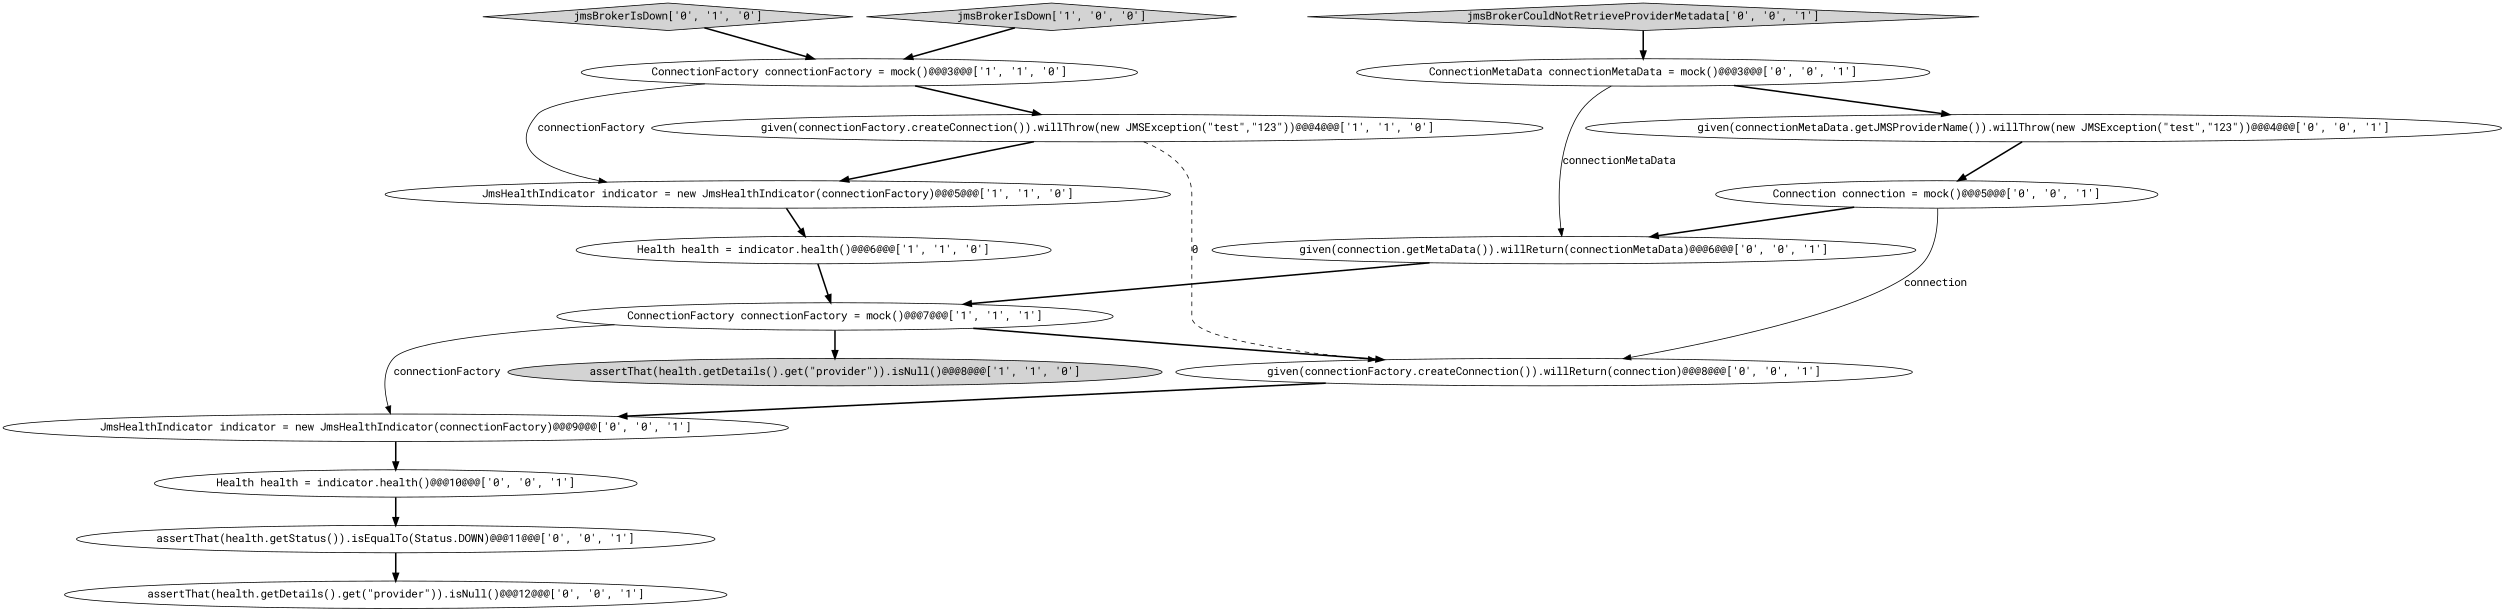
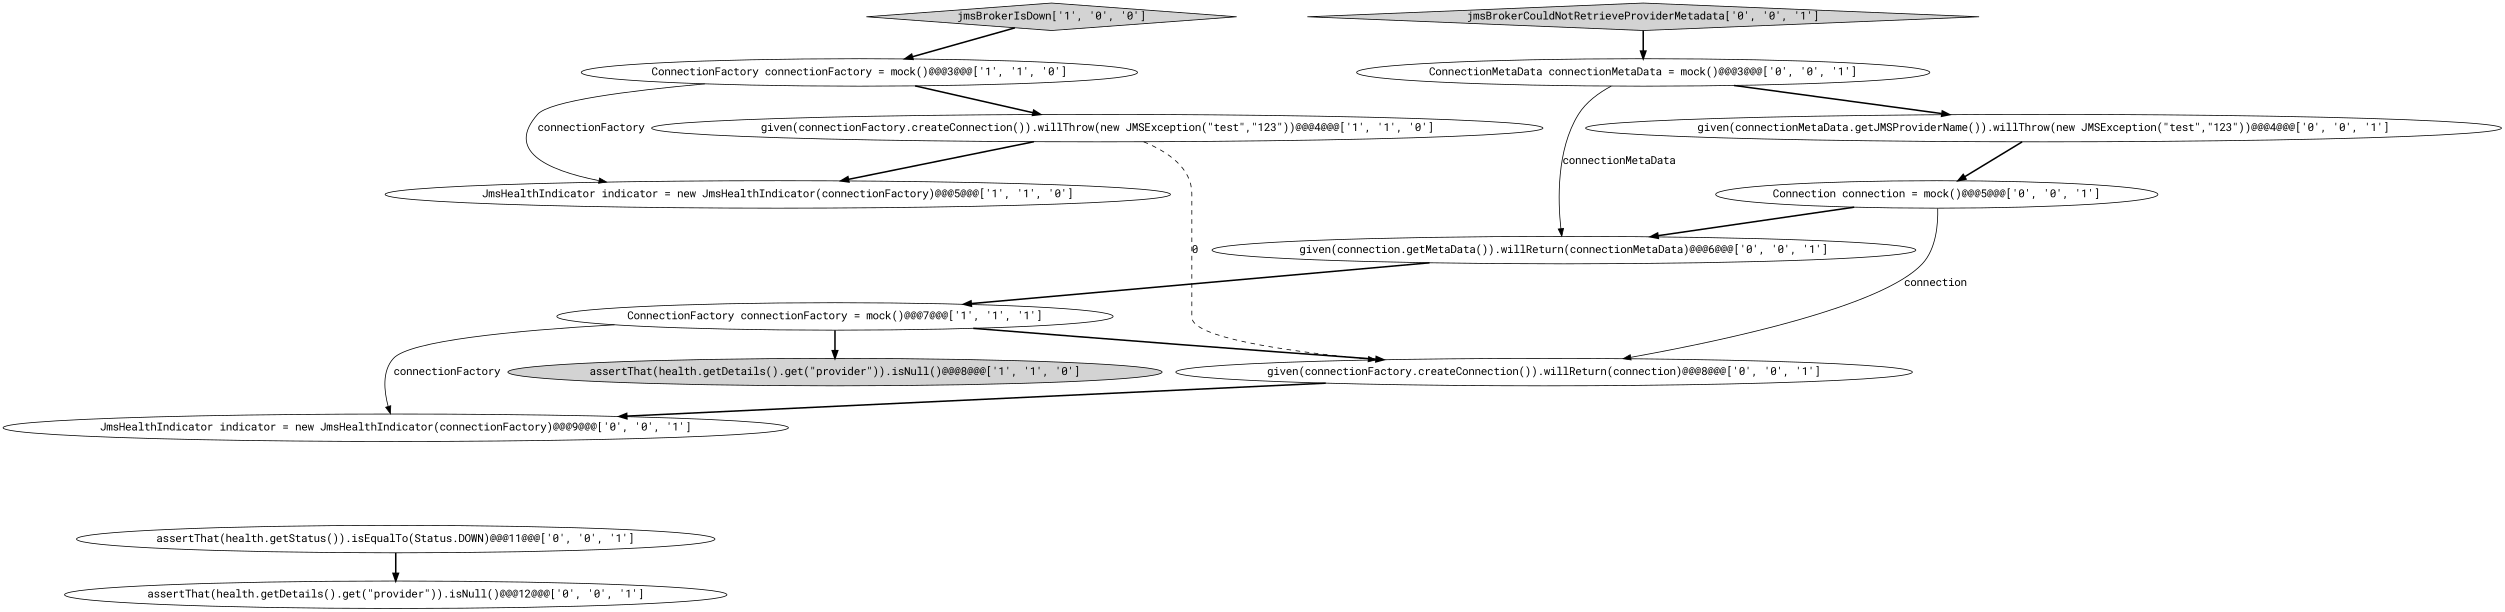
node "jmsBrokerIsDown['0', '1', '0']": removed
node "Health health = indicator.health()@@@6@@@['1', '1', '0']": removed
node "Health health = indicator.health()@@@10@@@['0', '0', '1']": removed
